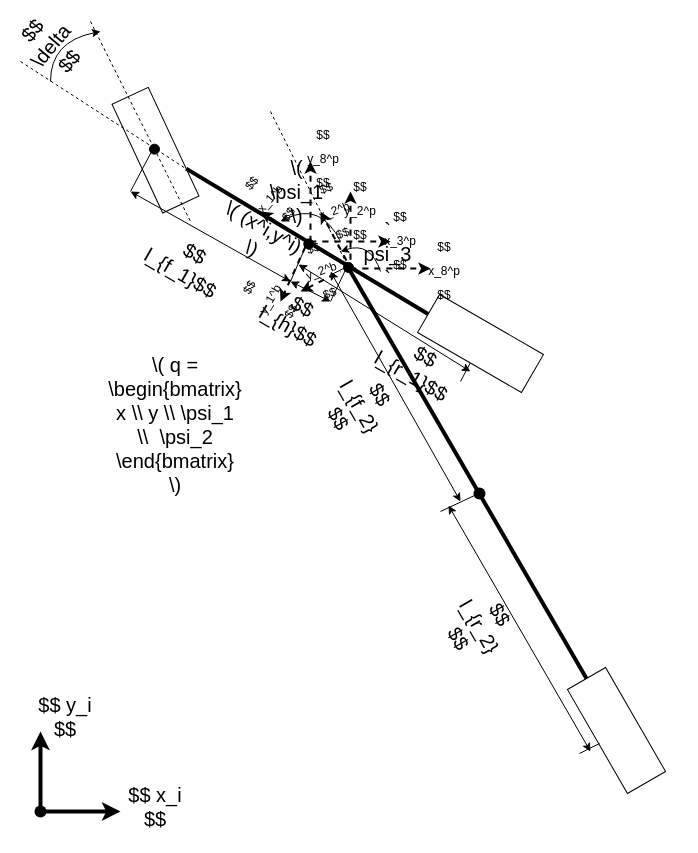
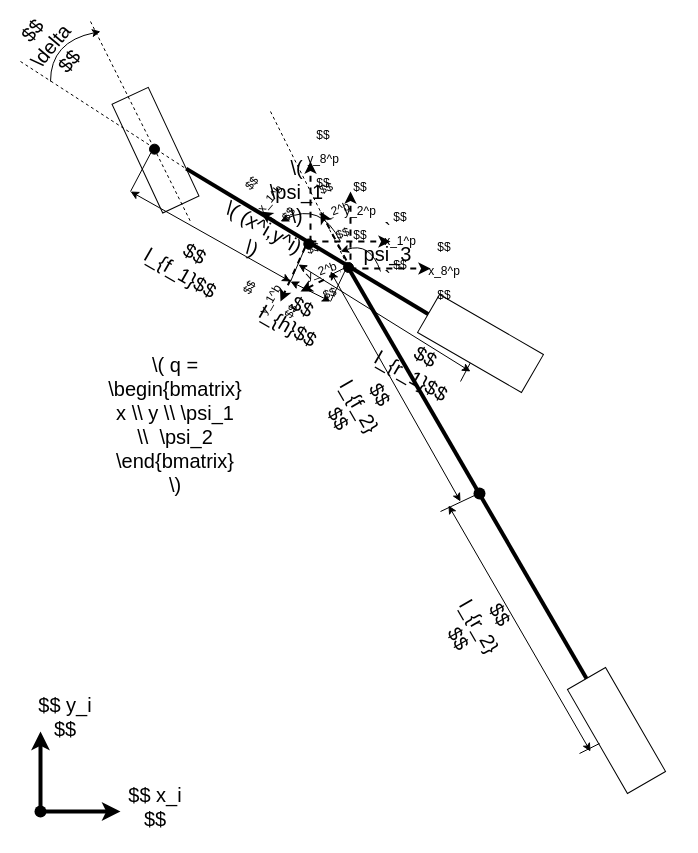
node "$$ x_3^p $$": label "$$ x_3^p $$" -> "$$ x_1^p $$"
